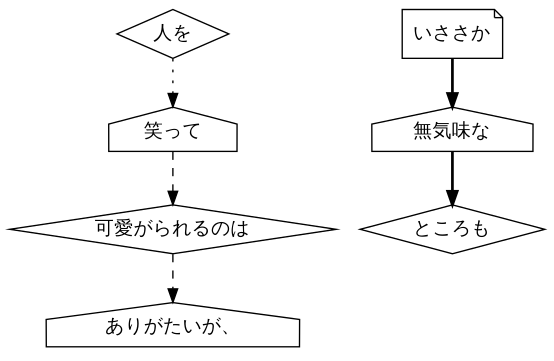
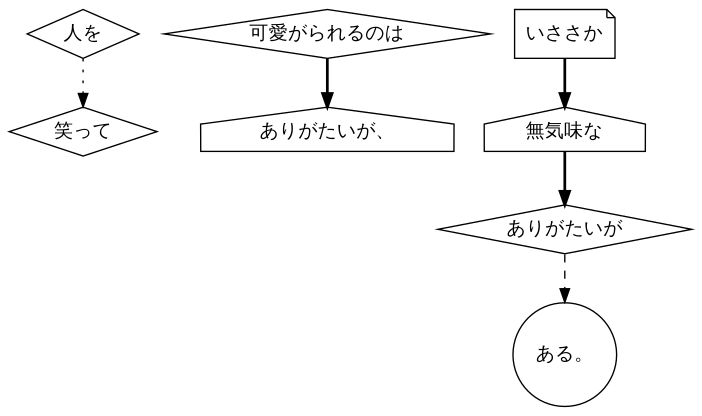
node "笑って": shape house -> diamond
edge "笑って" -> "可愛がられるのは": removed
node "ところも": label "ところも" -> "ありがたいが"
edge "可愛がられるのは" -> "ありがたいが、": style dashed -> bold
node "ある。": added
